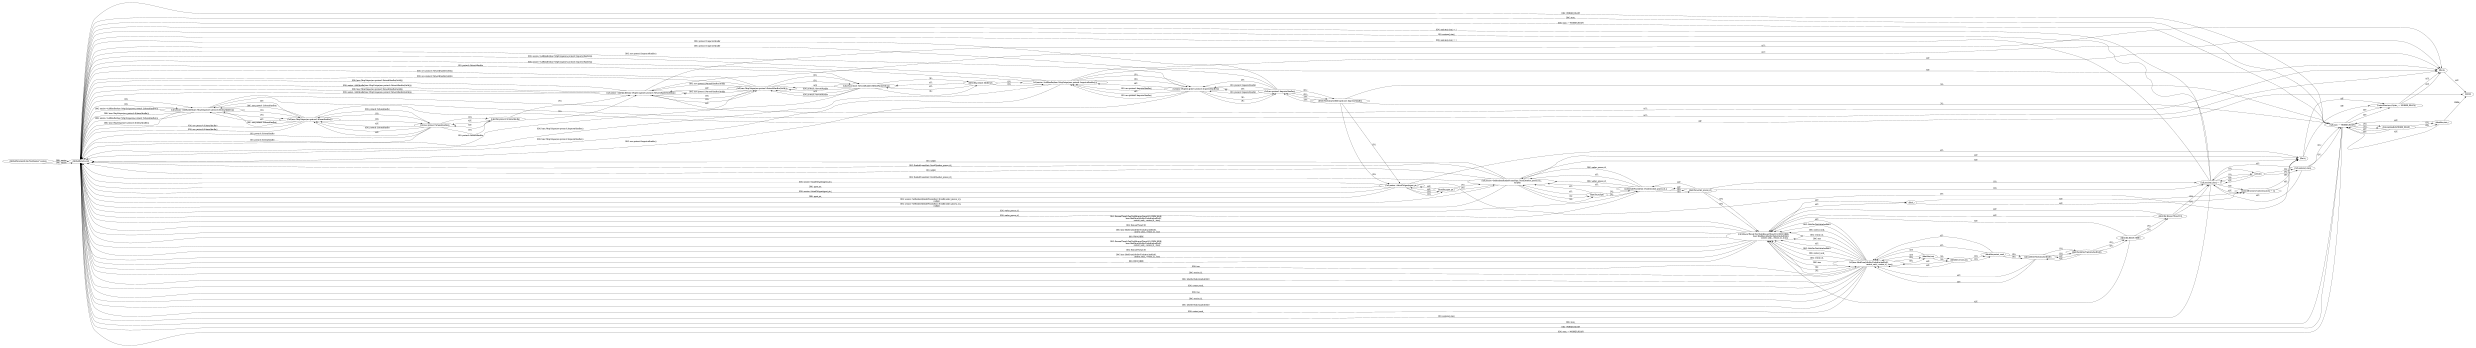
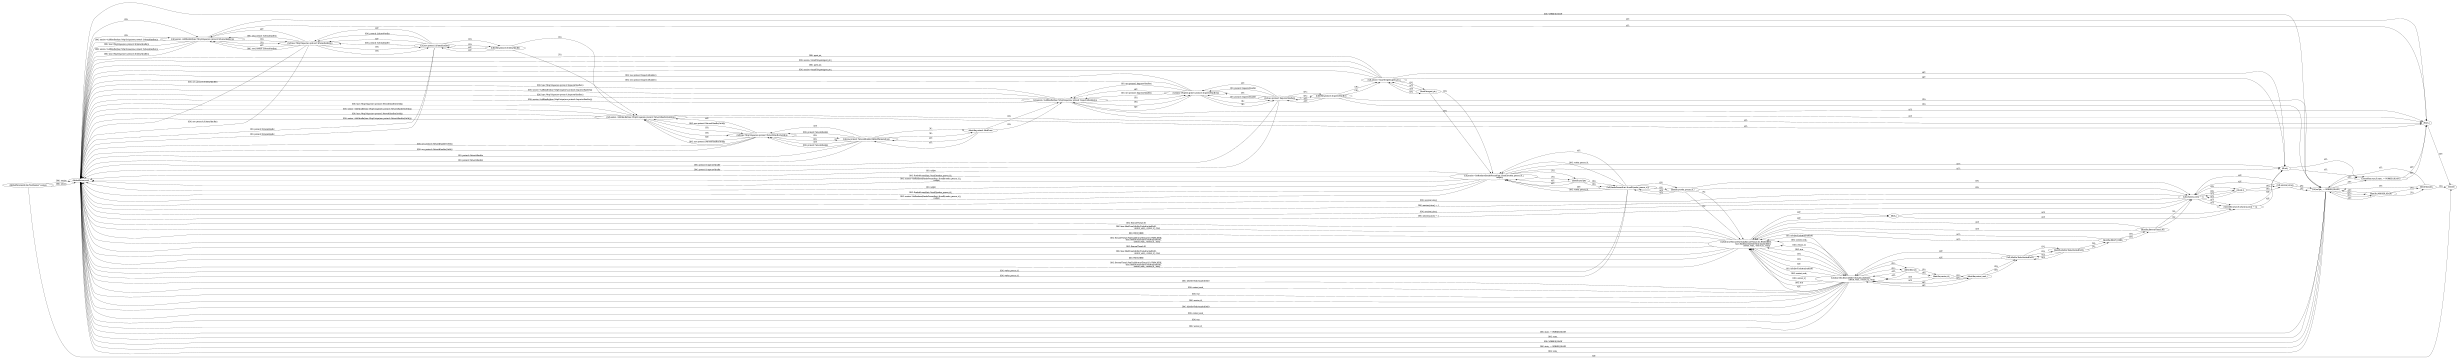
node "(SetDevToolsAttachedOnIO,protocol::InspectorHandler)": label "(SetDevToolsAttachedOnIO,protocol::InspectorHandler)" -> "(Identifier,protocol::InspectorHandler)"
edge "(Identifier,state_)" -> "1000100": label "FROM: " -> "CFG: "
edge "(Call,base::WrapUnique(new protocol::SchemaHandler()))" -> "1000100": now "(MethodParameterIn,DevToolsSession* session)" -> "1000100"
node "(Call,state_ == WORKER_READY)": label "(Call,state_ == WORKER_READY)" -> "(Call,nullptr_ == WORKER_READY)"
node "(SchemaHandler,WORKER_READY)": label "(SchemaHandler,WORKER_READY)" -> "(Identifier,WORKER_READY)"
